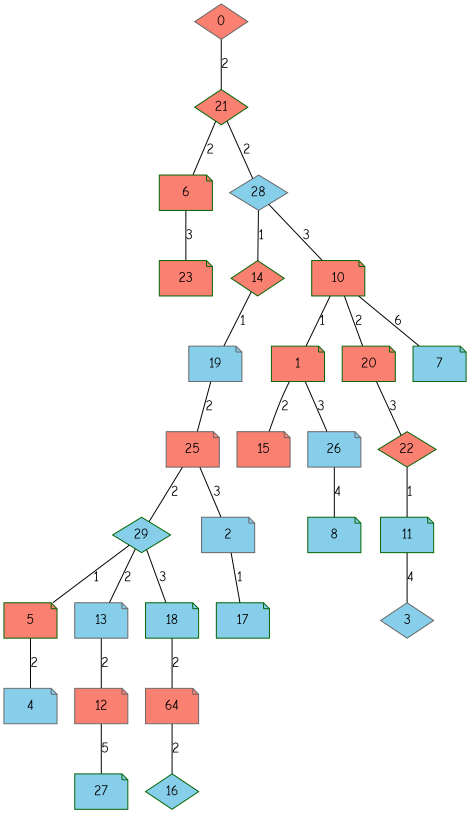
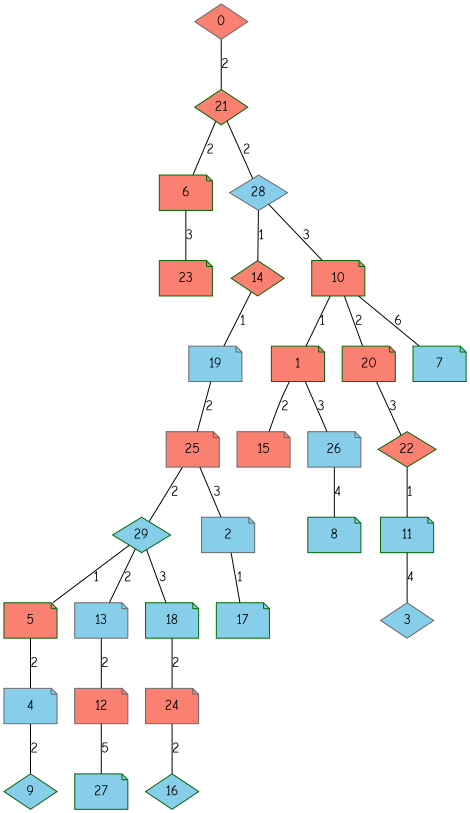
node "64": label "64" -> "24"
node "9": added
